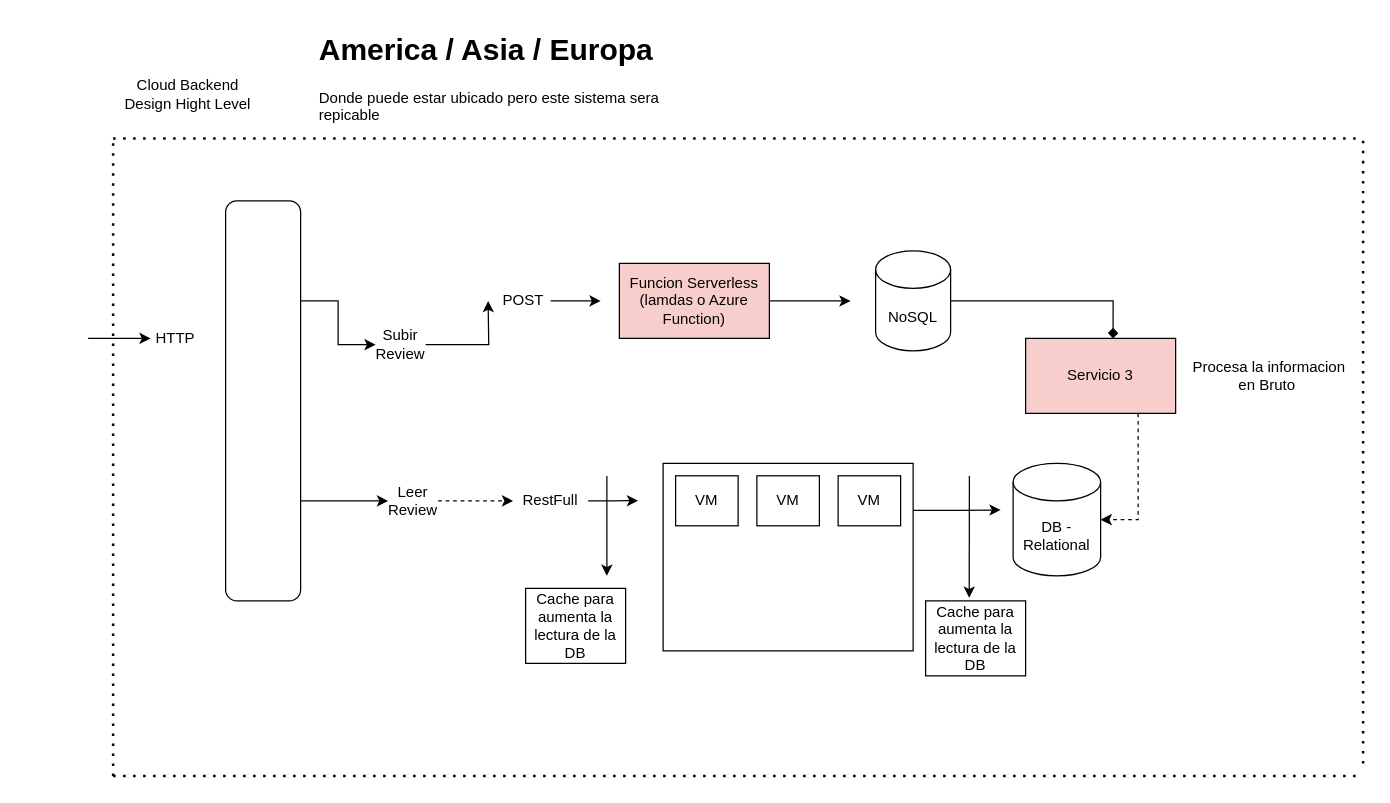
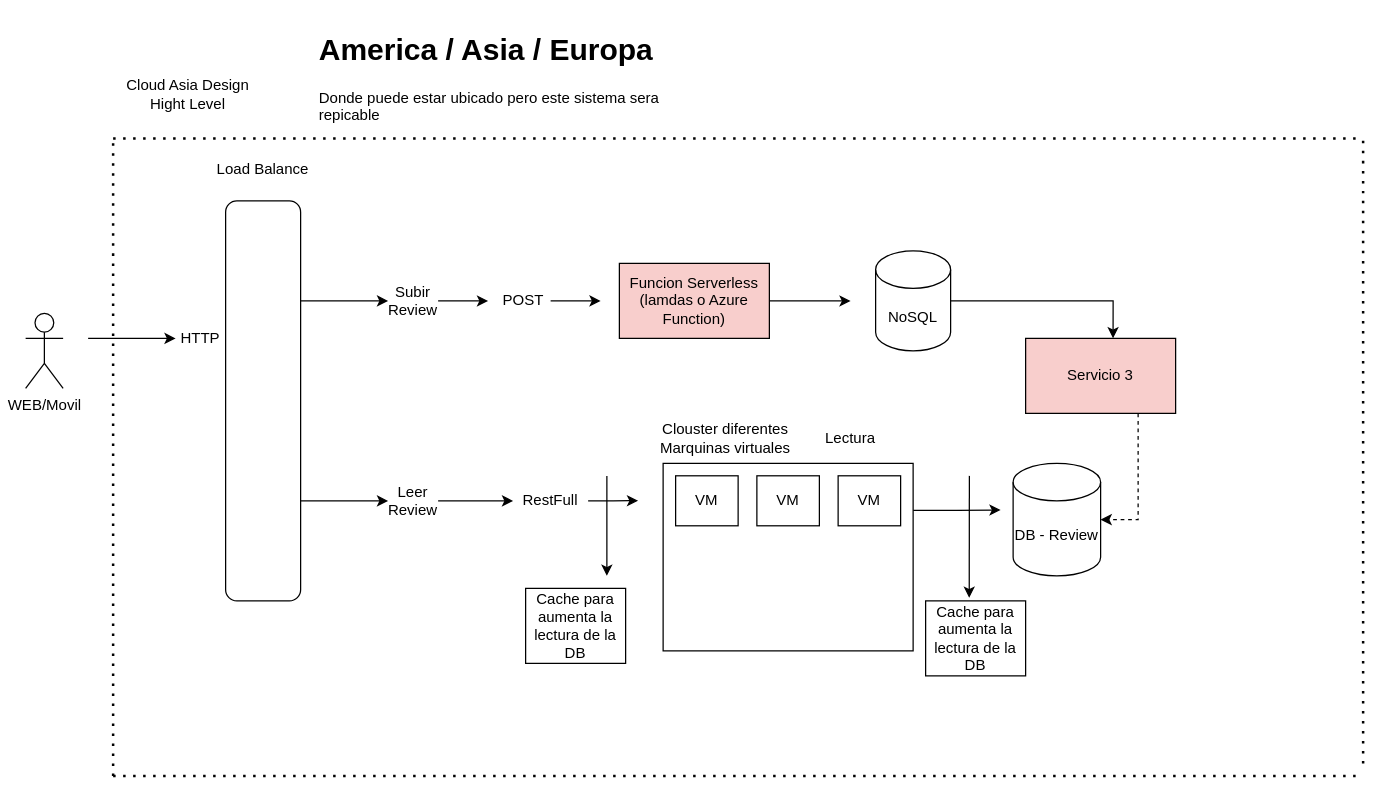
node "Cloud Backend Design Hight Level": label "Cloud Backend Design Hight Level" -> "Cloud Asia Design Hight Level"
node "Load Balance": added
edge "NoSQL" -> "Servicio 3": arrowhead diamond -> classic
node "HTTP": moved (176, 338) -> (201, 338)
node "Subir Review": moved (401, 344) -> (413, 301)
node "WEB/Movil": added
node "Procesa la informacion en Bruto": removed
node "Clouster diferentes Marquinas virtuales": added
node "Lectura": added
edge "Leer Review" -> "RestFull": style dashed -> solid
node "DB - Relational": label "DB - Relational" -> "DB - Review"
